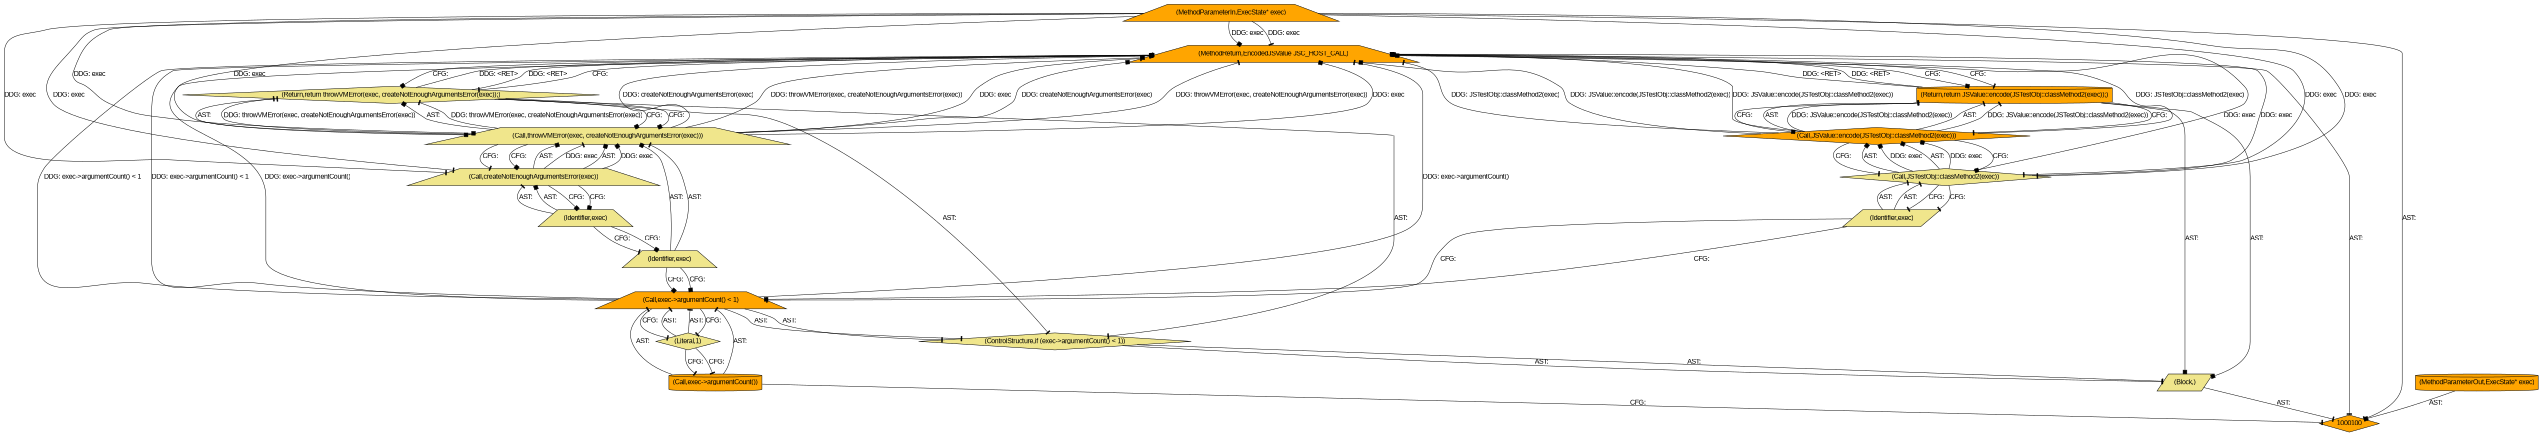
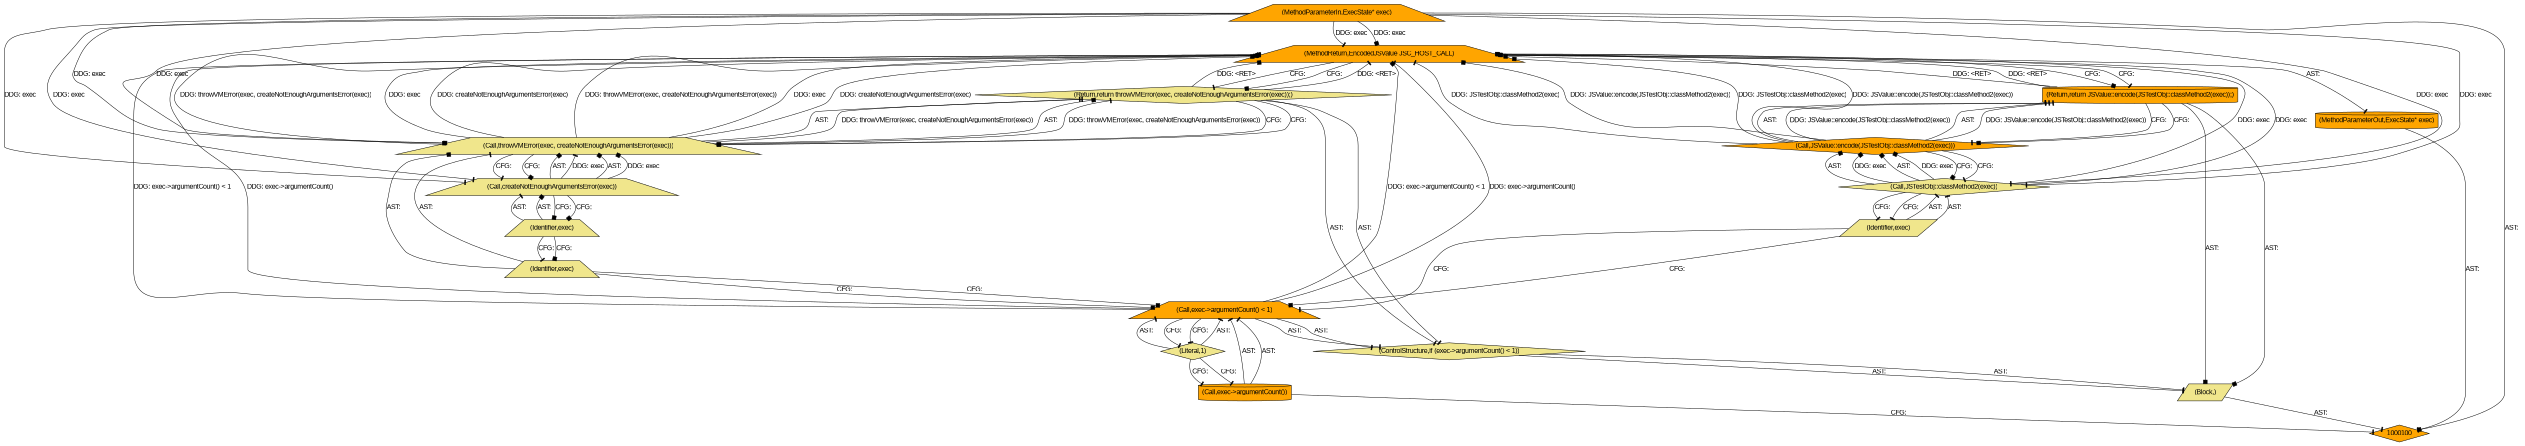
edge "(MethodReturn,EncodedJSValue JSC_HOST_CALL)" -> "1000100": now "(MethodReturn,EncodedJSValue JSC_HOST_CALL)" -> "(MethodParameterOut,ExecState* exec)"
